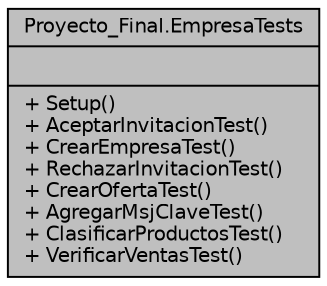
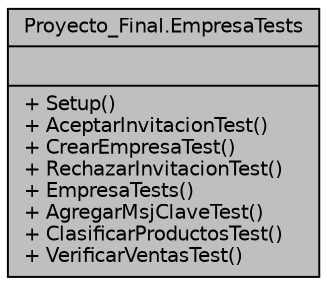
node "Proyecto_Final.EmpresaTests": text "+ CrearOfertaTest()" -> "+ EmpresaTests()"
